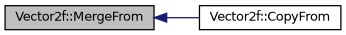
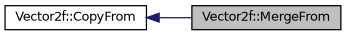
edge "Vector2f::CopyFrom" -> "Vector2f::MergeFrom": reversed
